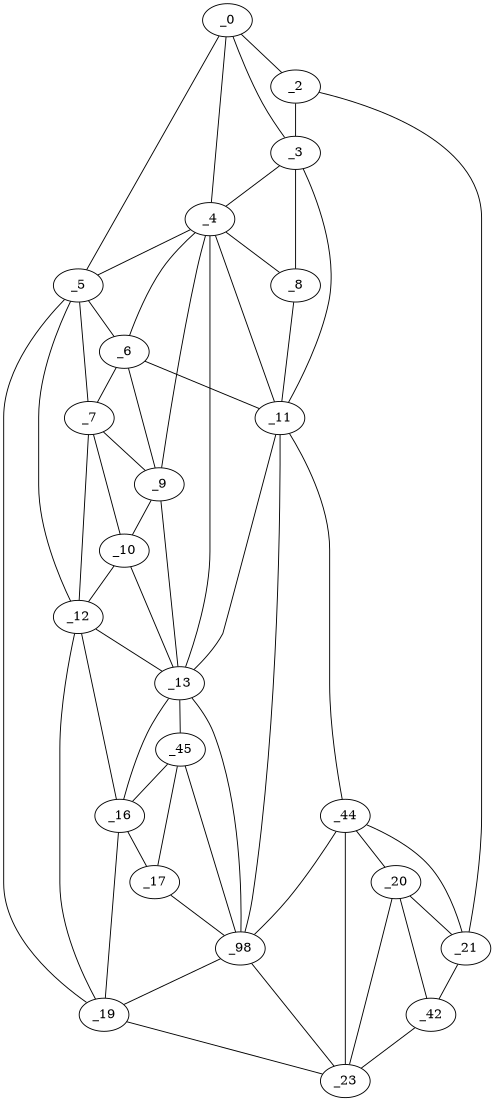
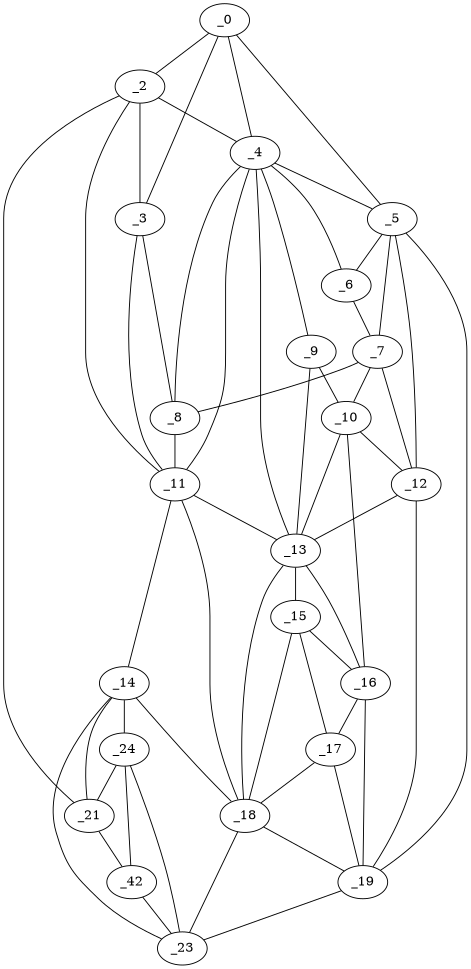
edge "_3" -- "_4": now "_2" -- "_4"
edge "_6" -- "_11": now "_2" -- "_11"
edge "_6" -- "_9": removed
edge "_7" -- "_9": now "_7" -- "_8"
edge "_12" -- "_16": now "_10" -- "_16"
node "_45": label "_45" -> "_15"
node "_44": label "_44" -> "_14"
edge "_17" -- "_19": added
node "_20": label "_20" -> "_24"
node "_98": label "_98" -> "_18"
